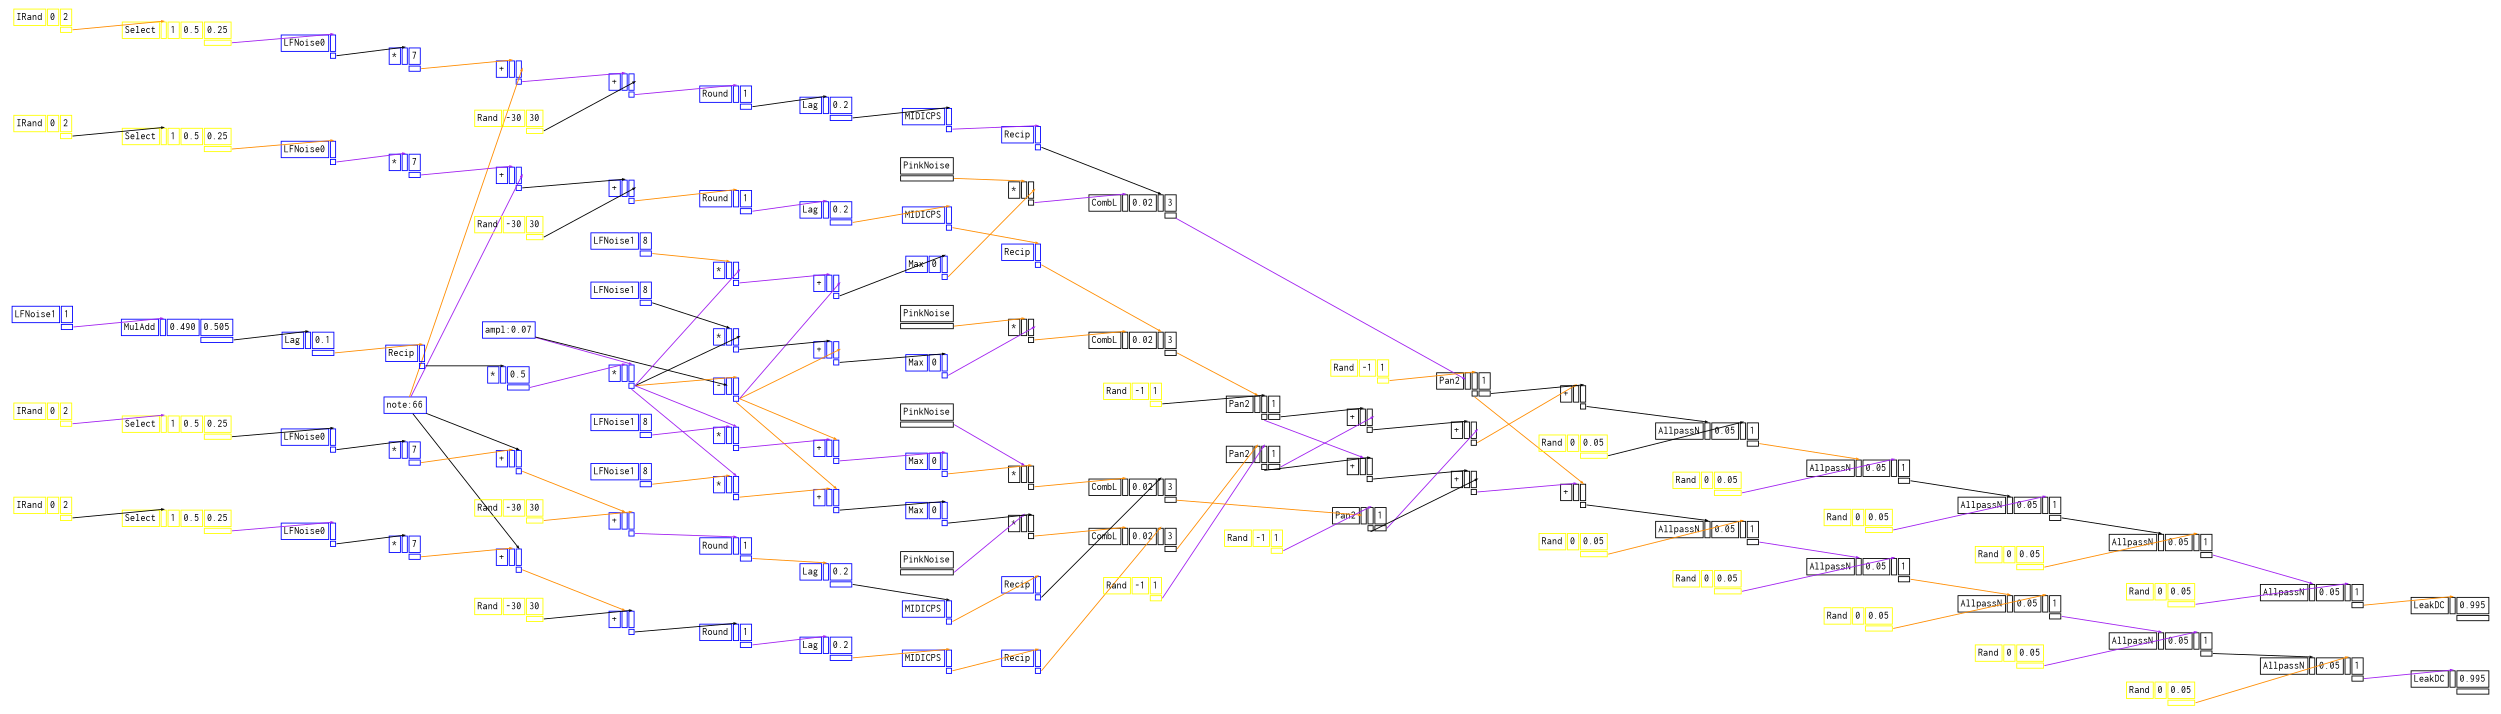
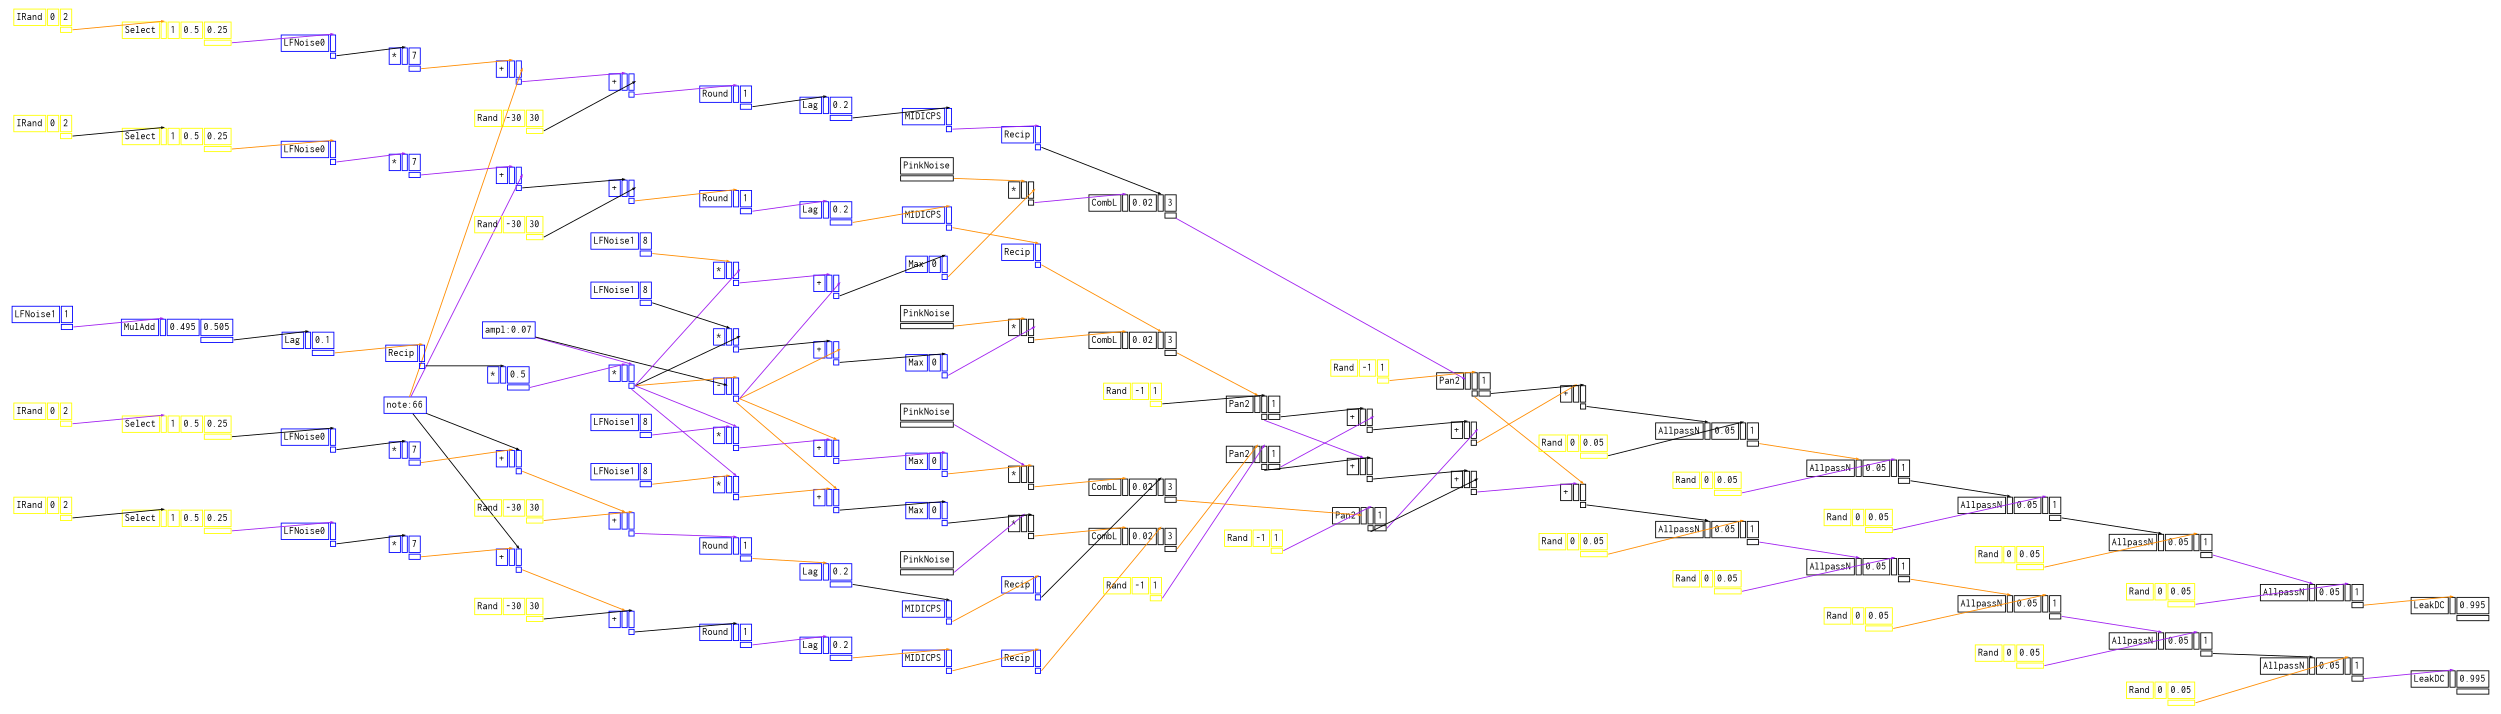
node "MulAdd": text "0.490" -> "0.495"
